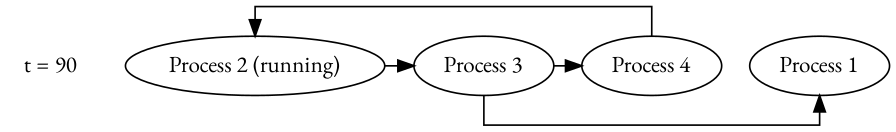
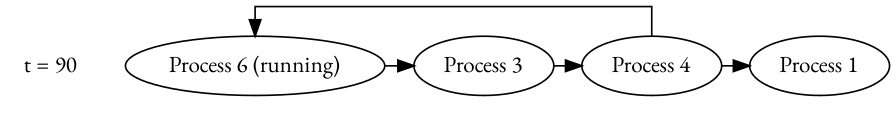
node "Process 2 (running)": label "Process 2 (running)" -> "Process 6 (running)"
edge "Process 3" -> "Process 1": now "Process 4" -> "Process 1"
